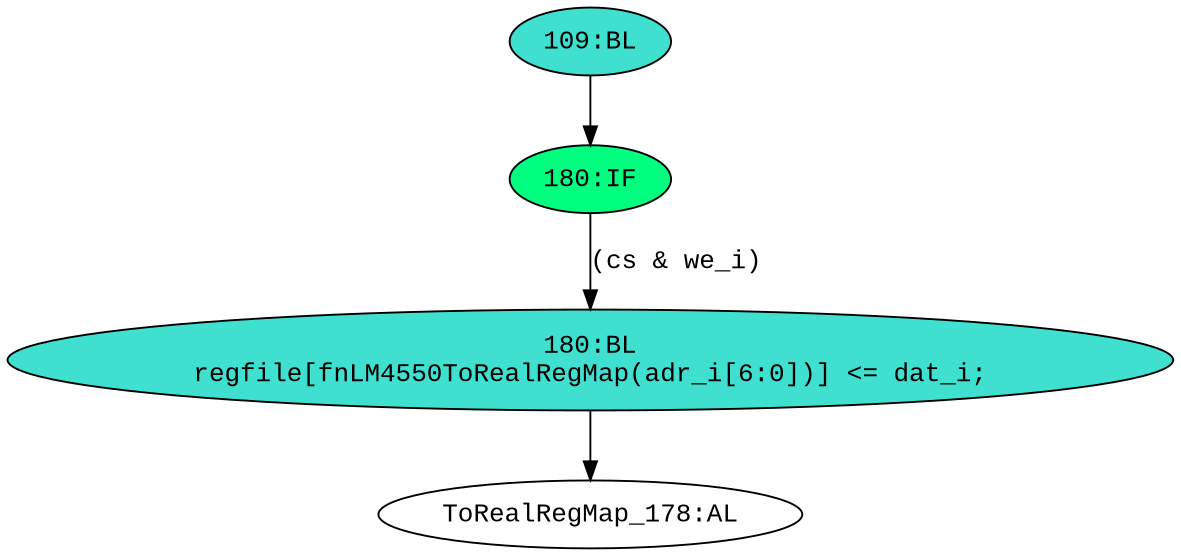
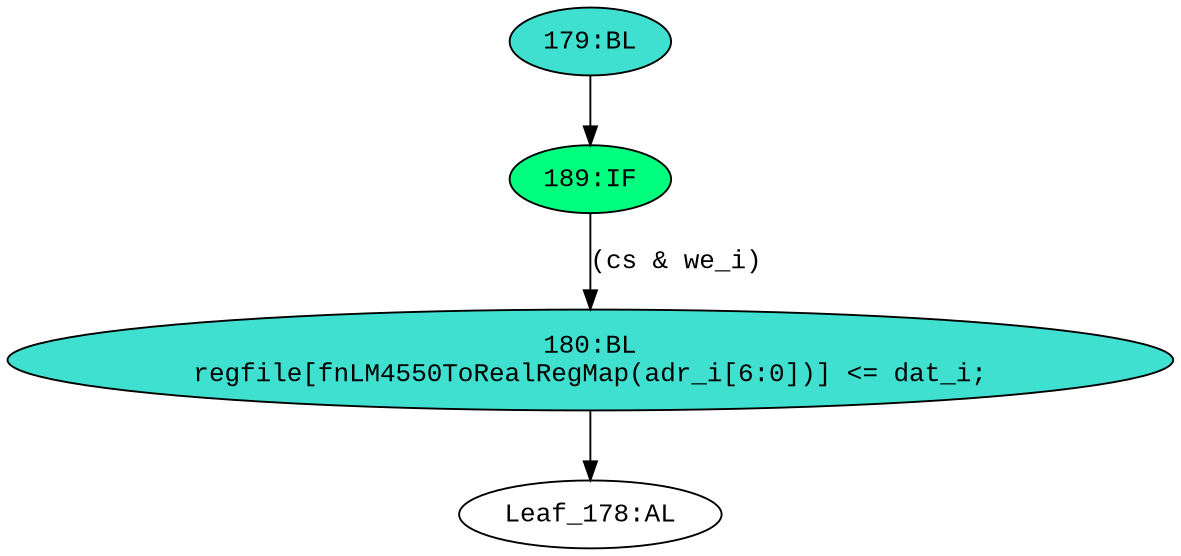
node "109:BL": label "109:BL" -> "179:BL"
node "180:IF": label "180:IF" -> "189:IF"
node "ToRealRegMap_178:AL": label "ToRealRegMap_178:AL" -> "Leaf_178:AL"
